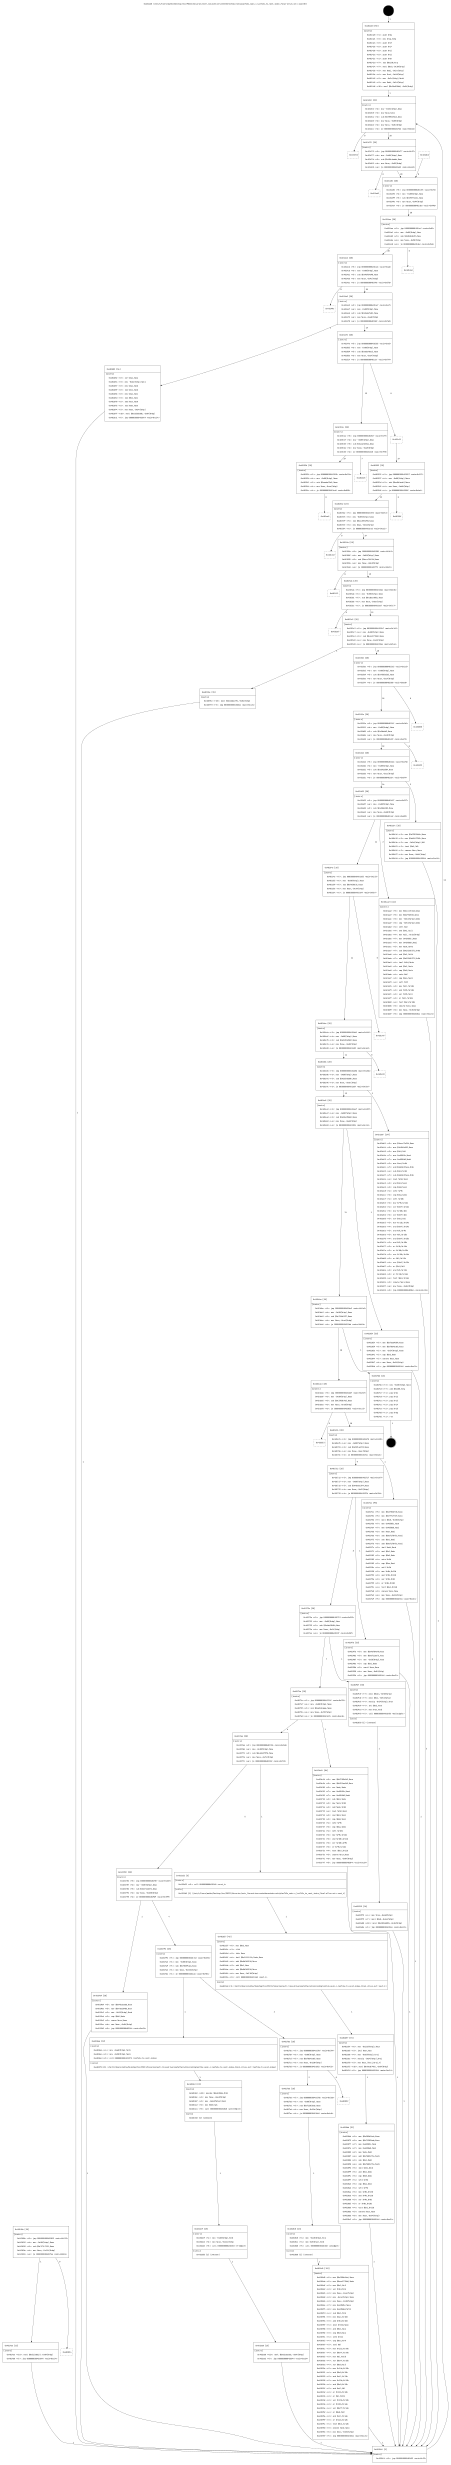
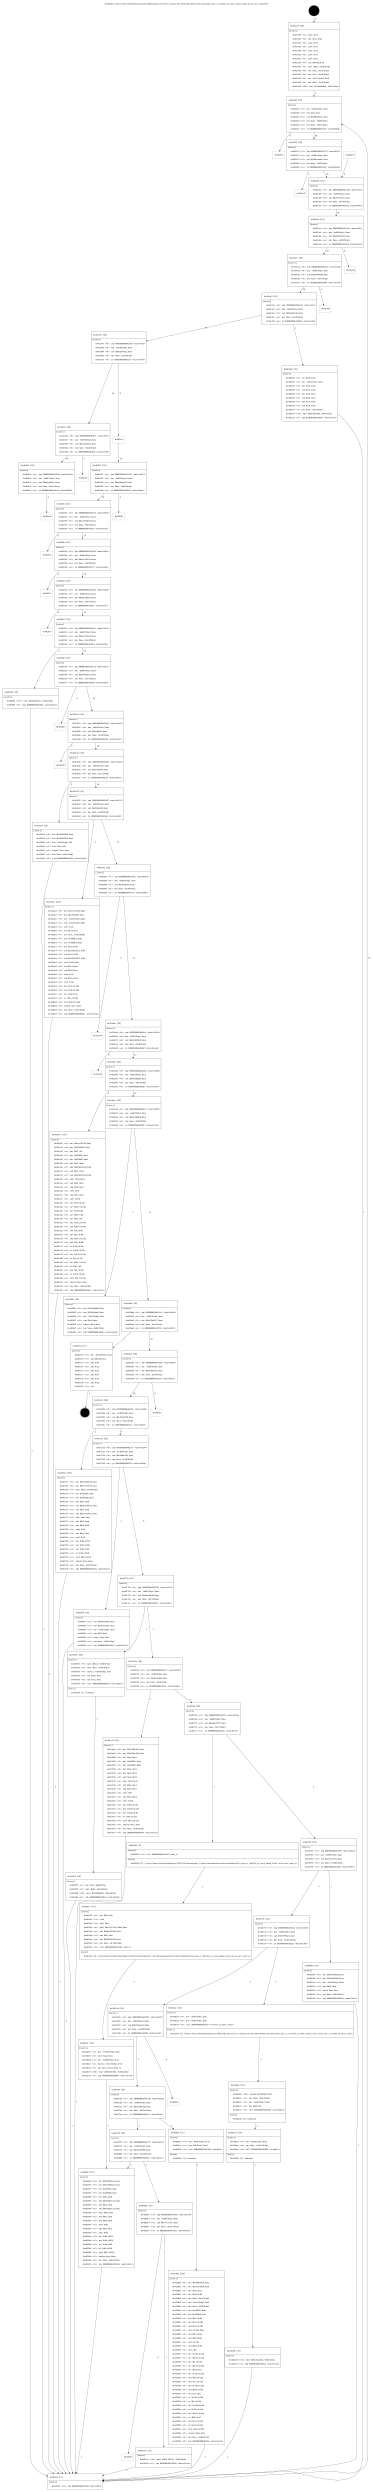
edge "0x401834 [30]" -> "0x402044 [5]": removed, label "1"
node "0x4017f2 [28]": added
